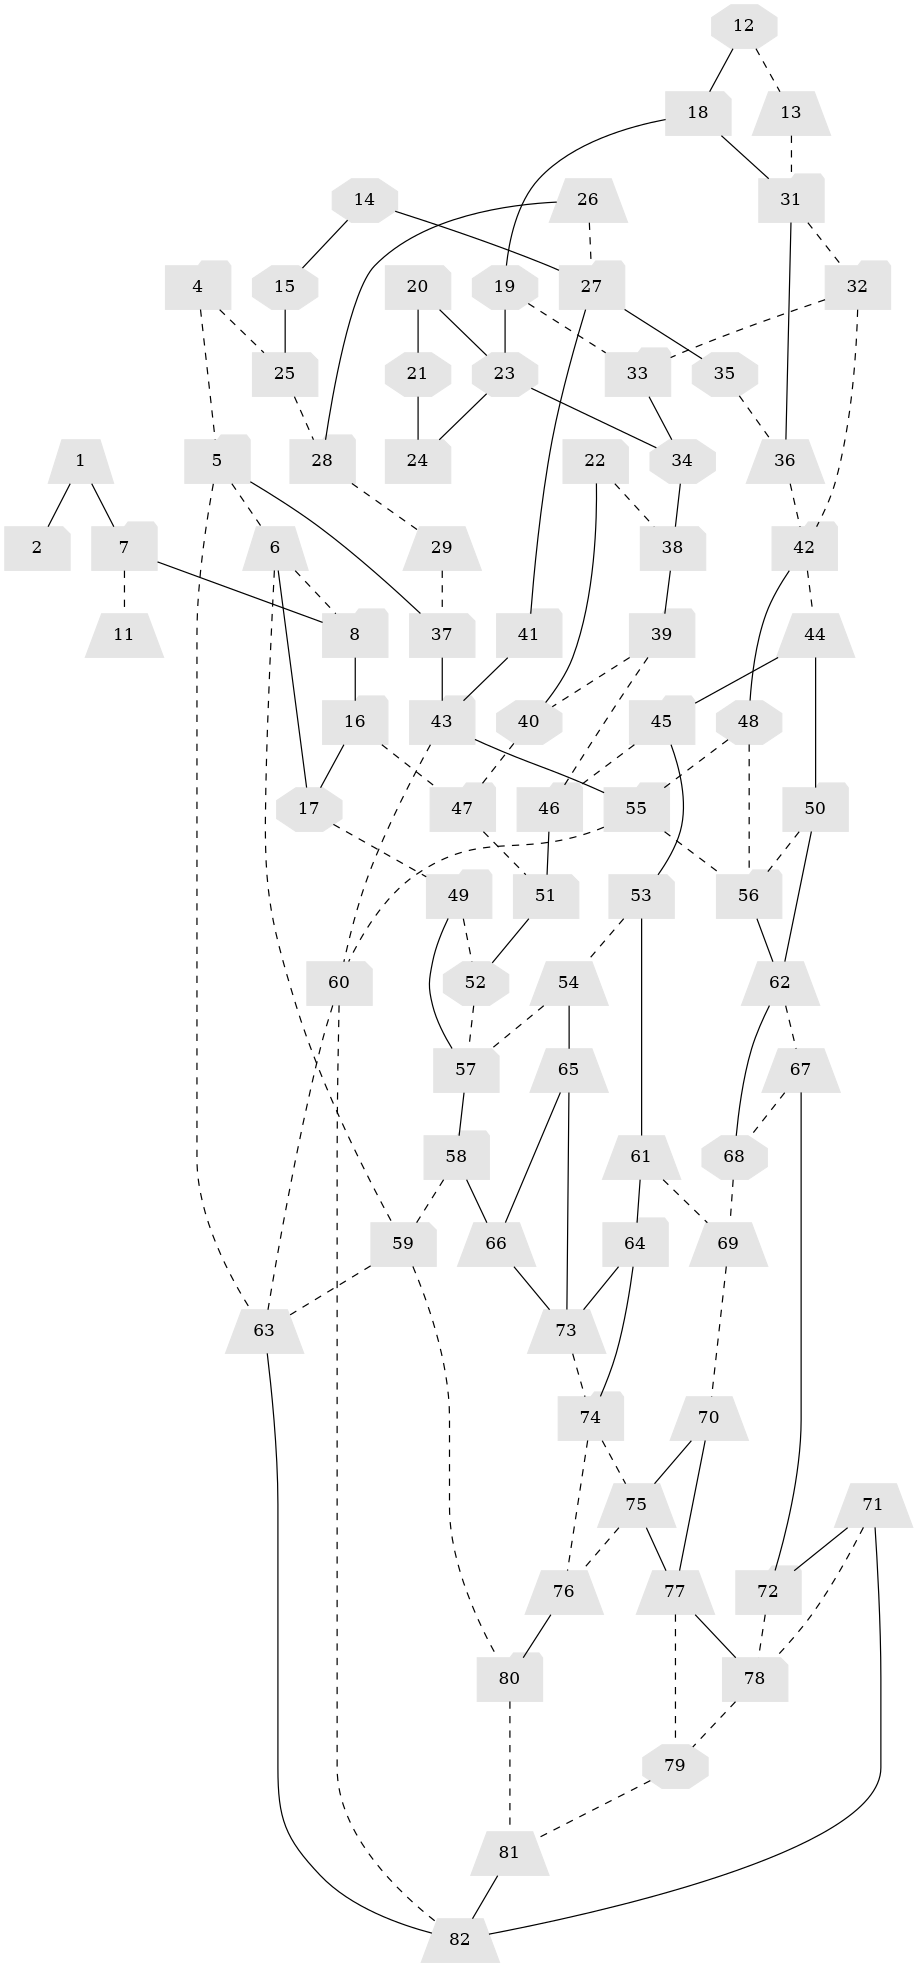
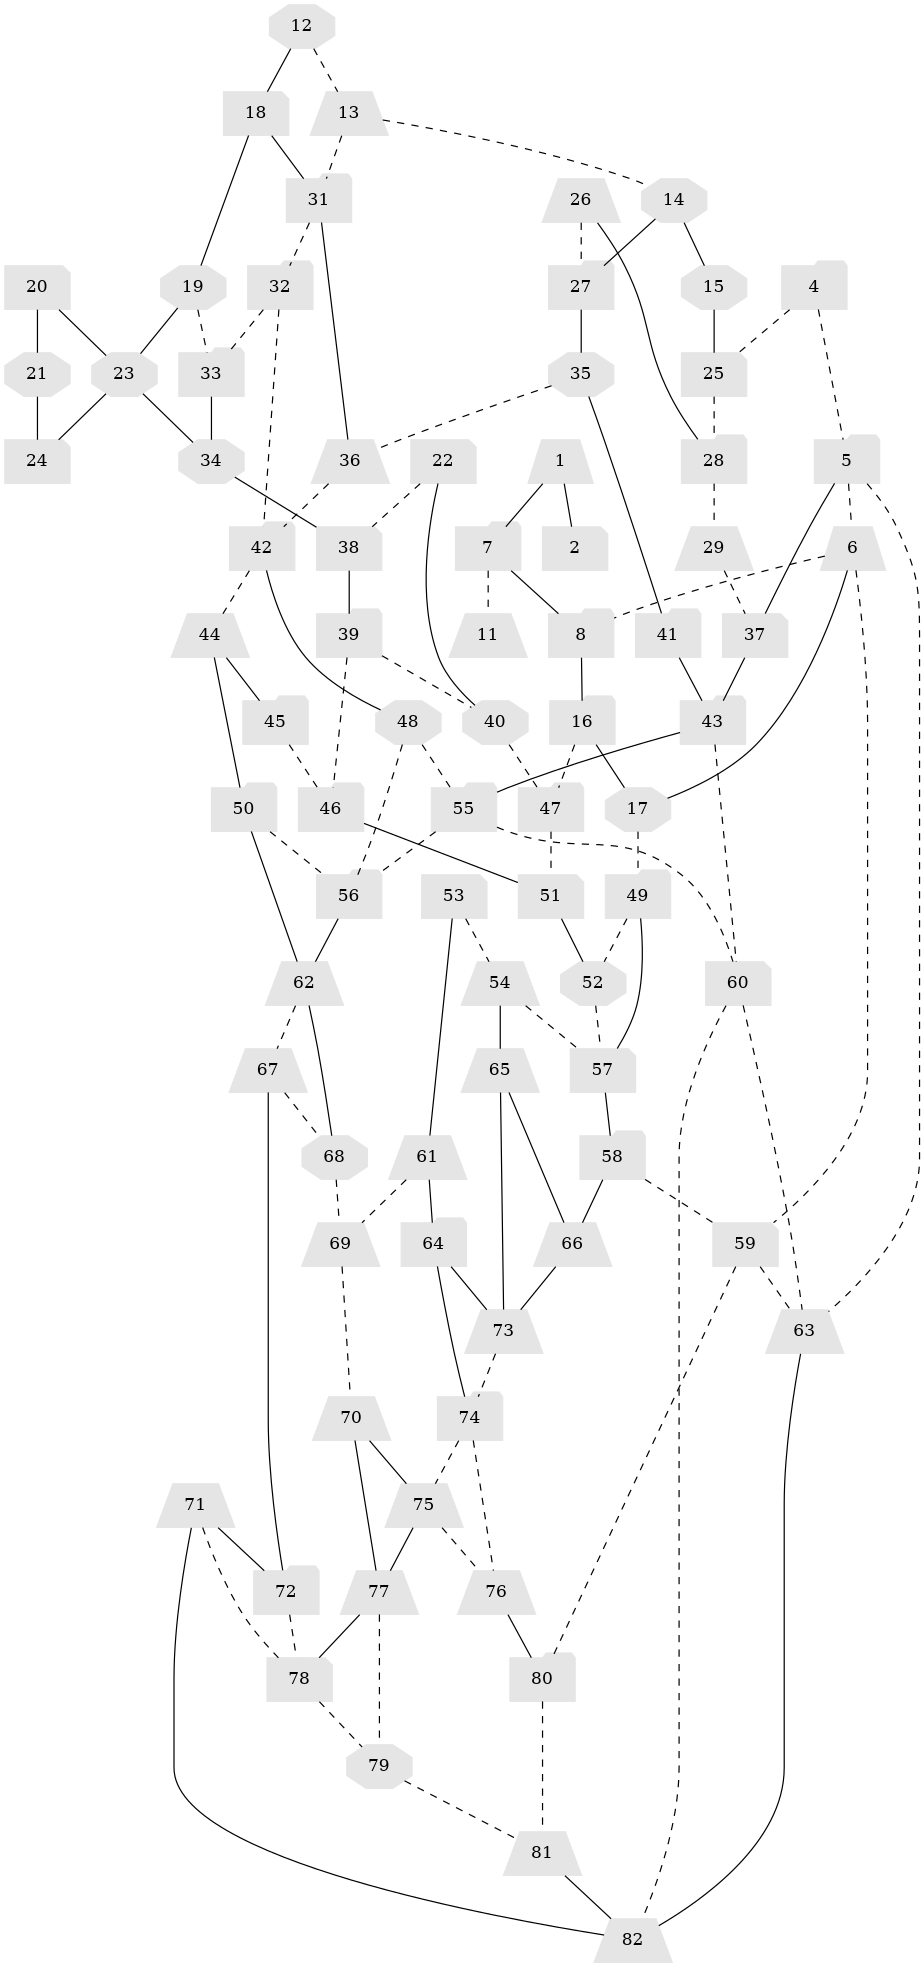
edge "13" -- "14": added
edge "27" -- "41": now "35" -- "41"
edge "45" -- "53": removed
